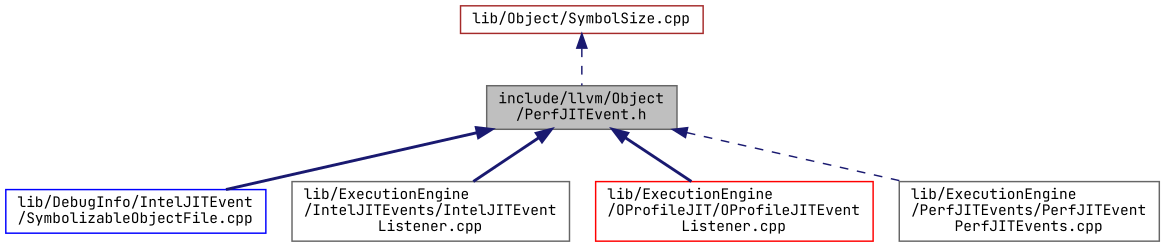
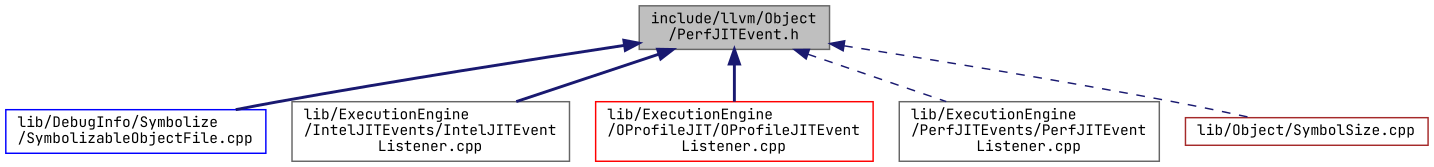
edge "include/llvm/Object /PerfJITEvent.h" -> "lib/Object/SymbolSize.cpp": reversed
node "lib/DebugInfo/IntelJITEvent /SymbolizableObjectFile.cpp": label "lib/DebugInfo/IntelJITEvent /SymbolizableObjectFile.cpp" -> "lib/DebugInfo/Symbolize /SymbolizableObjectFile.cpp"
node "lib/ExecutionEngine /PerfJITEvents/PerfJITEvent PerfJITEvents.cpp": label "lib/ExecutionEngine /PerfJITEvents/PerfJITEvent PerfJITEvents.cpp" -> "lib/ExecutionEngine /PerfJITEvents/PerfJITEvent Listener.cpp"
